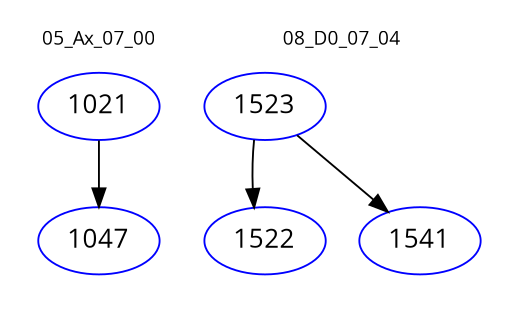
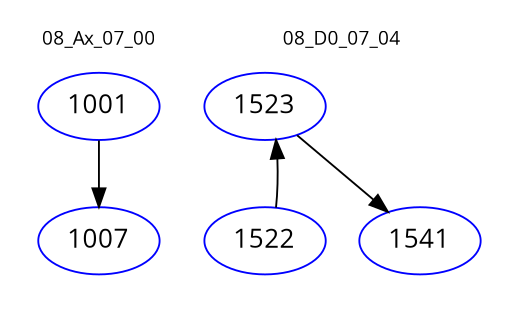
cluster "05_Ax_07_00": label "05_Ax_07_00" -> "08_Ax_07_00"
node "1021": label "1021" -> "1001"
edge "1523" -> "1522": reversed
node "1047": label "1047" -> "1007"
